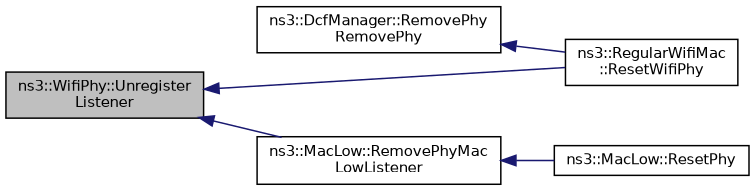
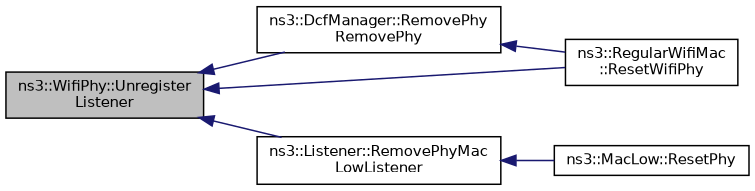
edge "ns3::DcfManager::RemovePhy RemovePhy" -> "ns3::WifiPhy::Unregister Listener": added
node "ns3::MacLow::RemovePhyMac LowListener": label "ns3::MacLow::RemovePhyMac LowListener" -> "ns3::Listener::RemovePhyMac LowListener"
